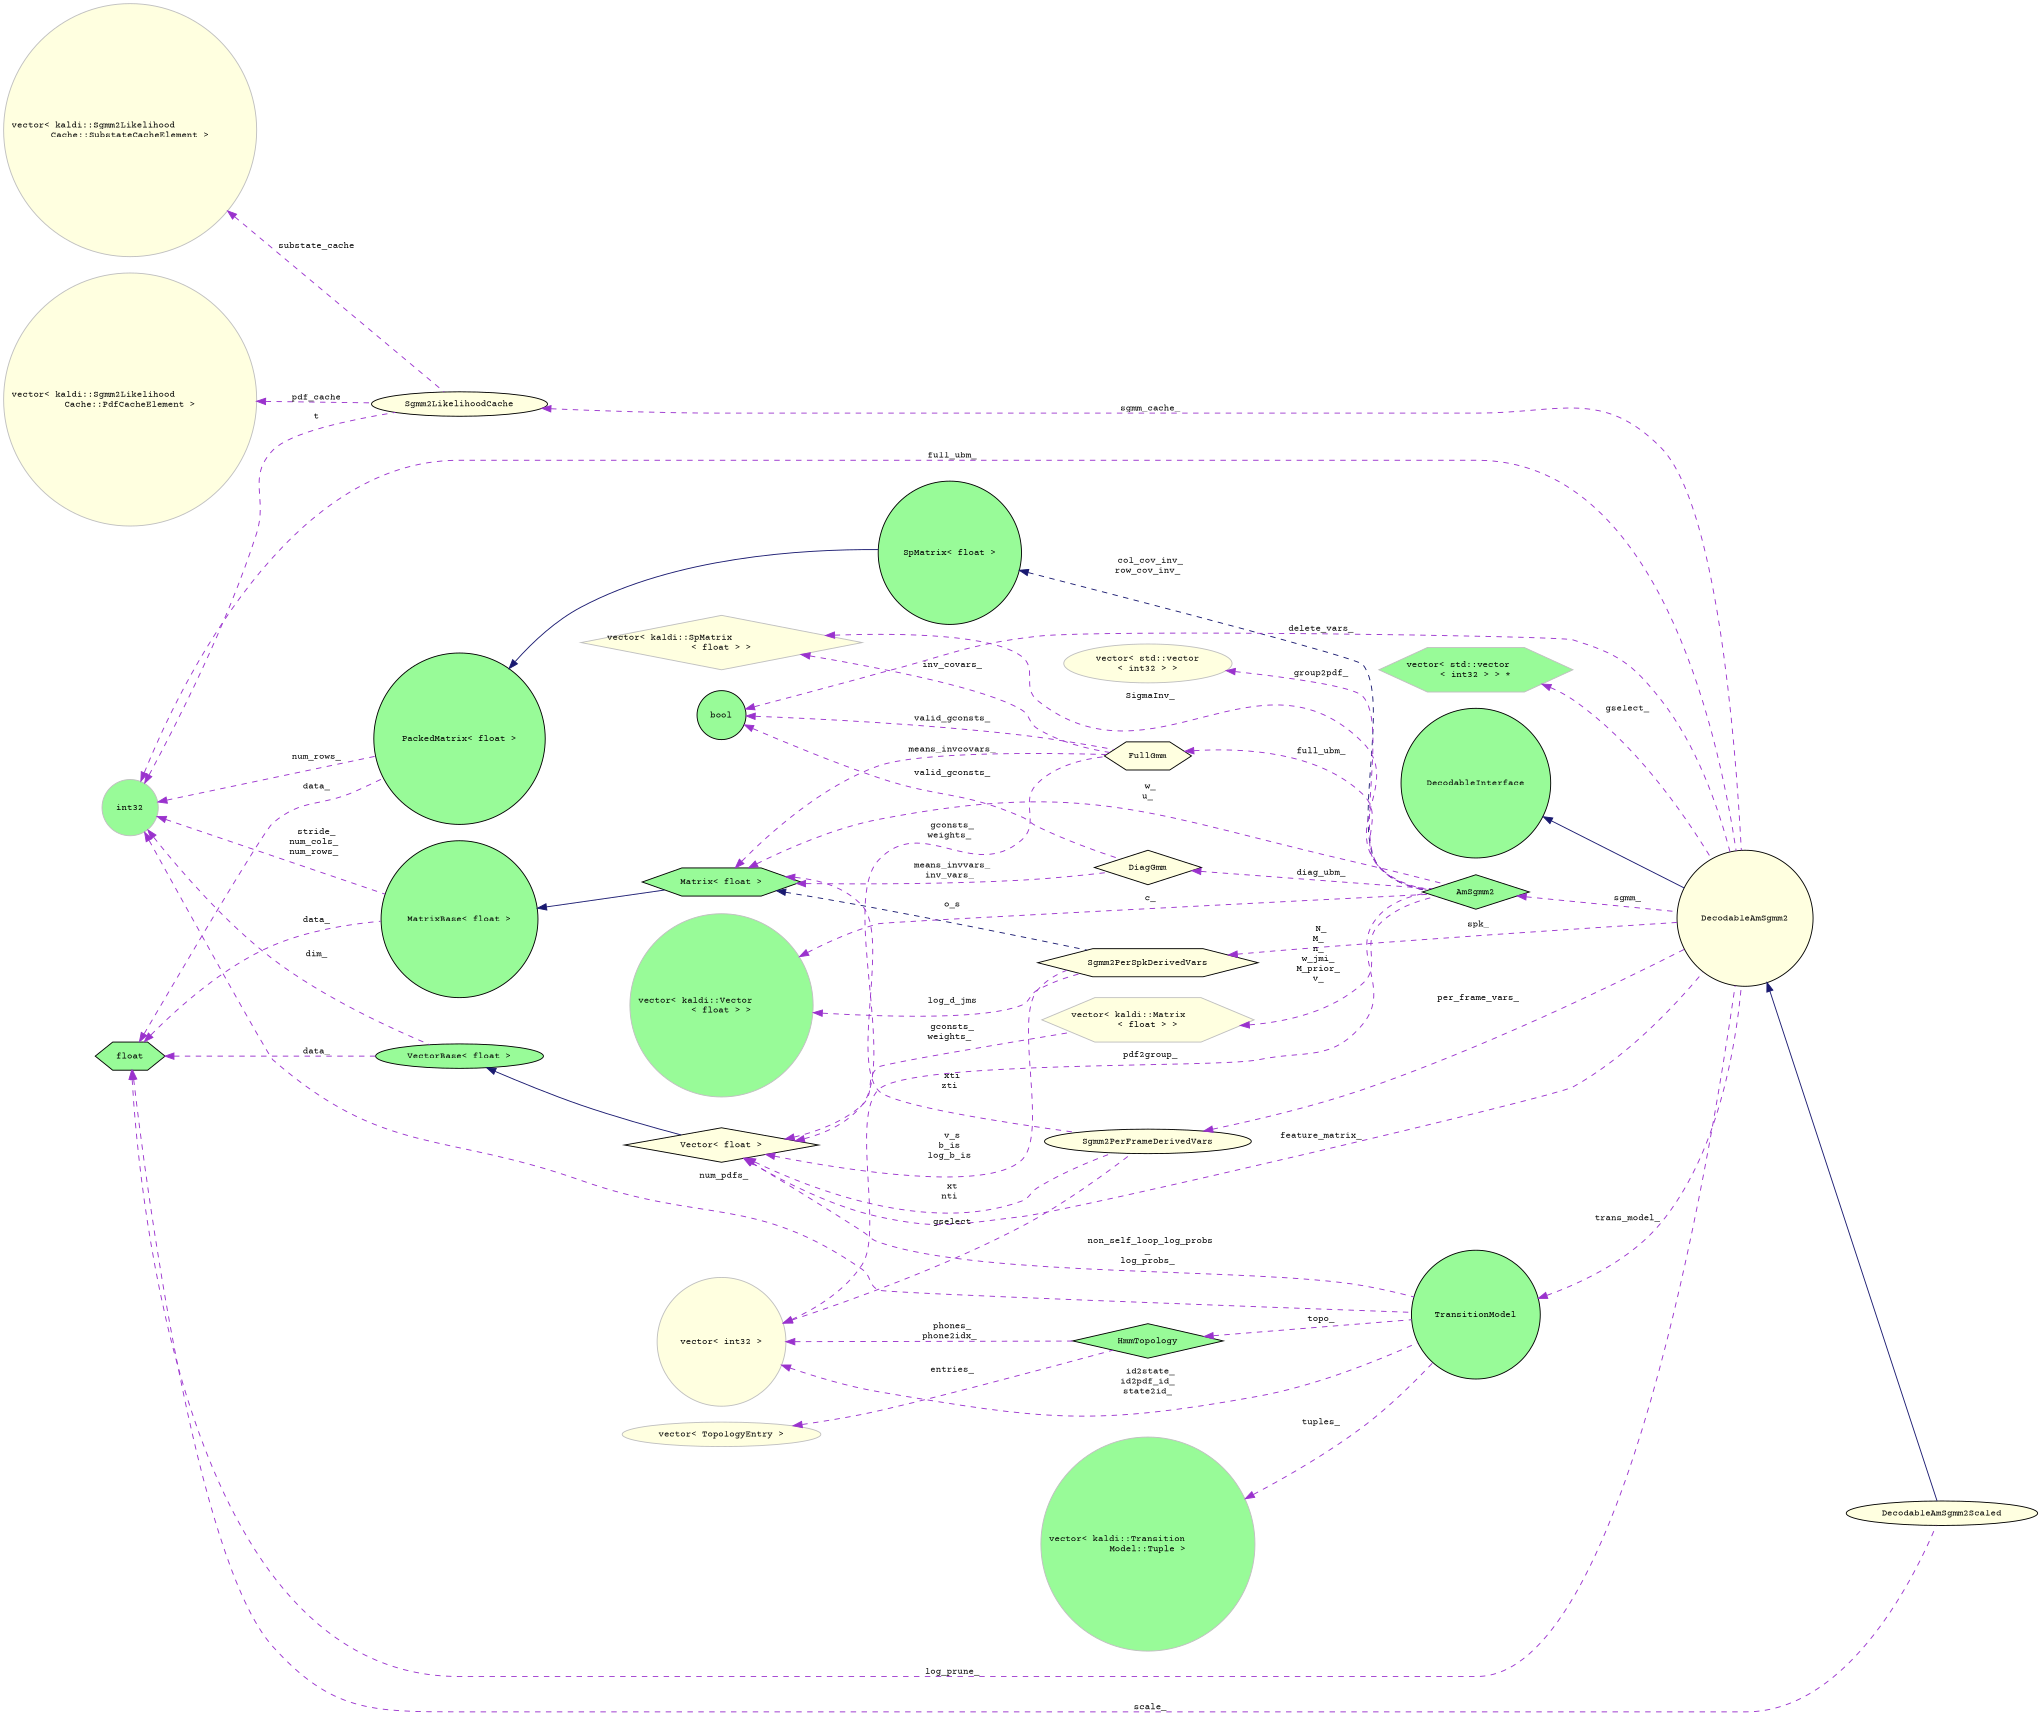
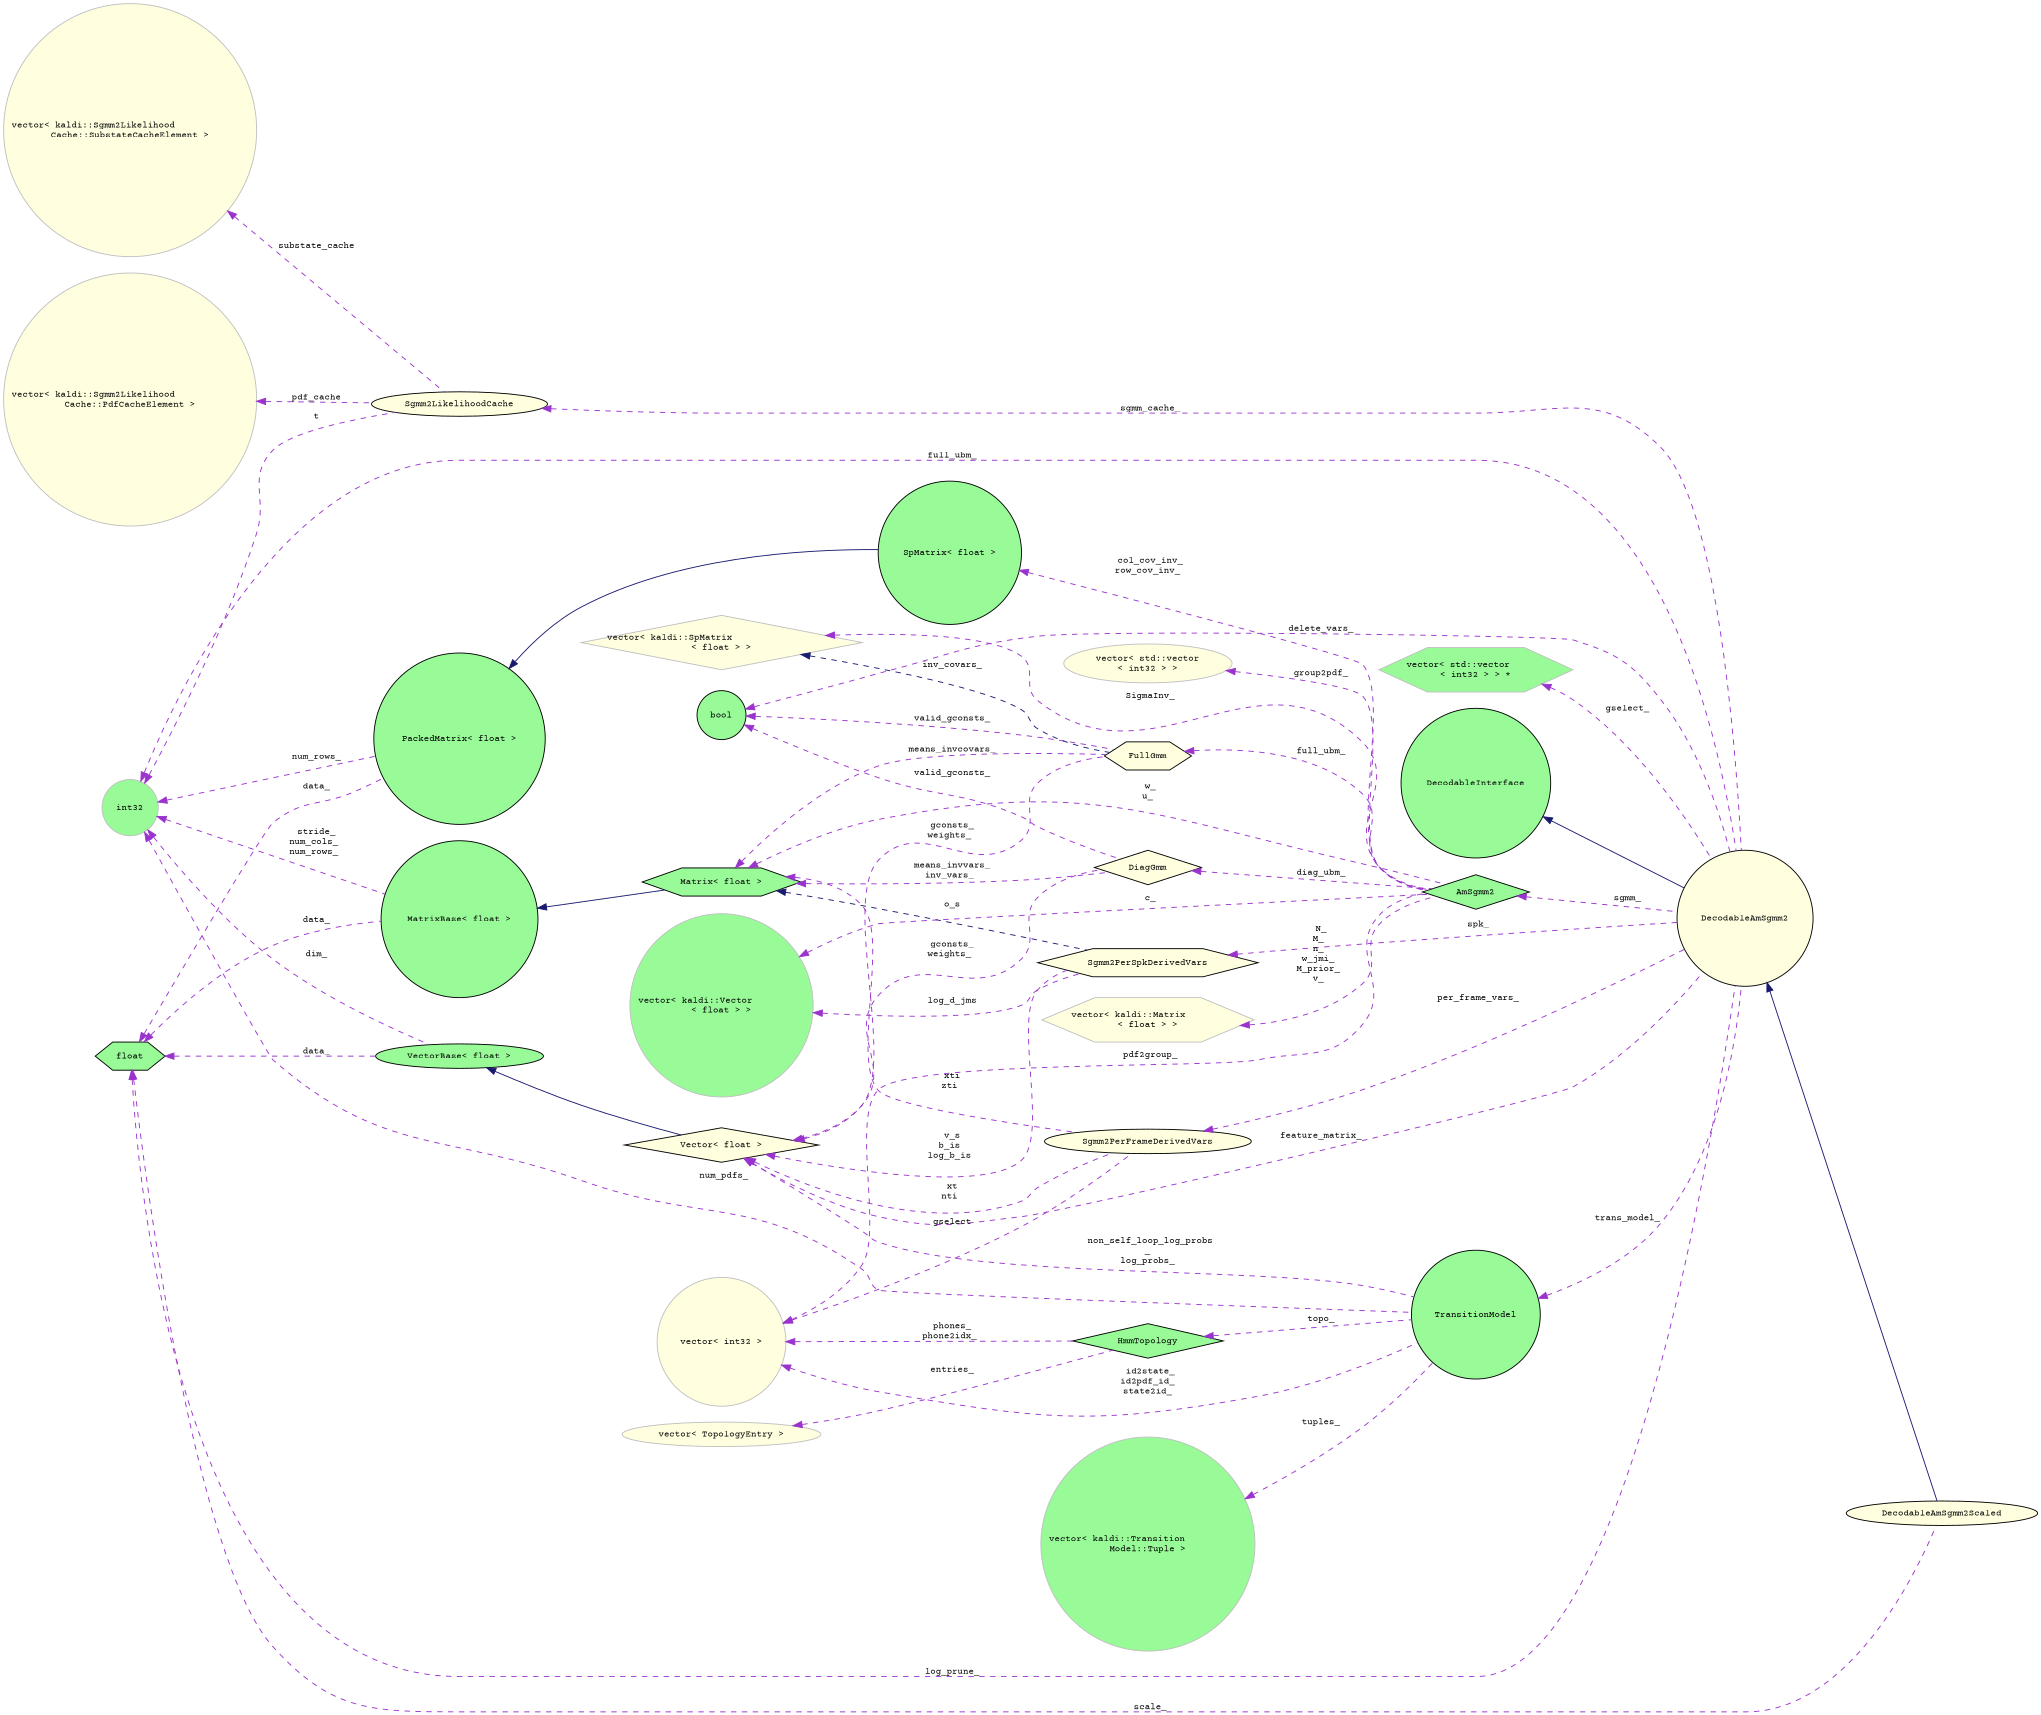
edge "AmSgmm2" -> "SpMatrix< float >": color midnightblue -> darkorchid3
edge "FullGmm" -> "vector< kaldi::SpMatrix < float > >": color darkorchid3 -> midnightblue
edge "vector< kaldi::Matrix < float > >" -> "Vector< float >": now "DiagGmm" -> "Vector< float >"
